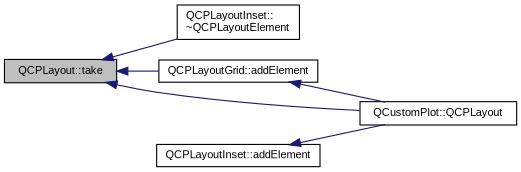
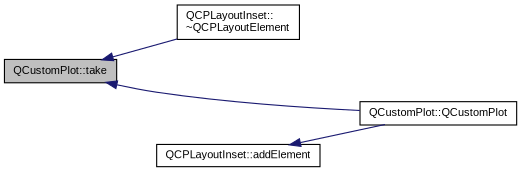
node "QCPLayout::take": label "QCPLayout::take" -> "QCustomPlot::take"
node "QCPLayoutGrid::addElement": removed
node "QCustomPlot::QCPLayout": label "QCustomPlot::QCPLayout" -> "QCustomPlot::QCustomPlot"
